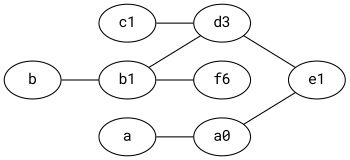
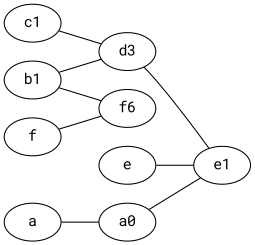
node "b": removed
node "f": added
node "e": added
